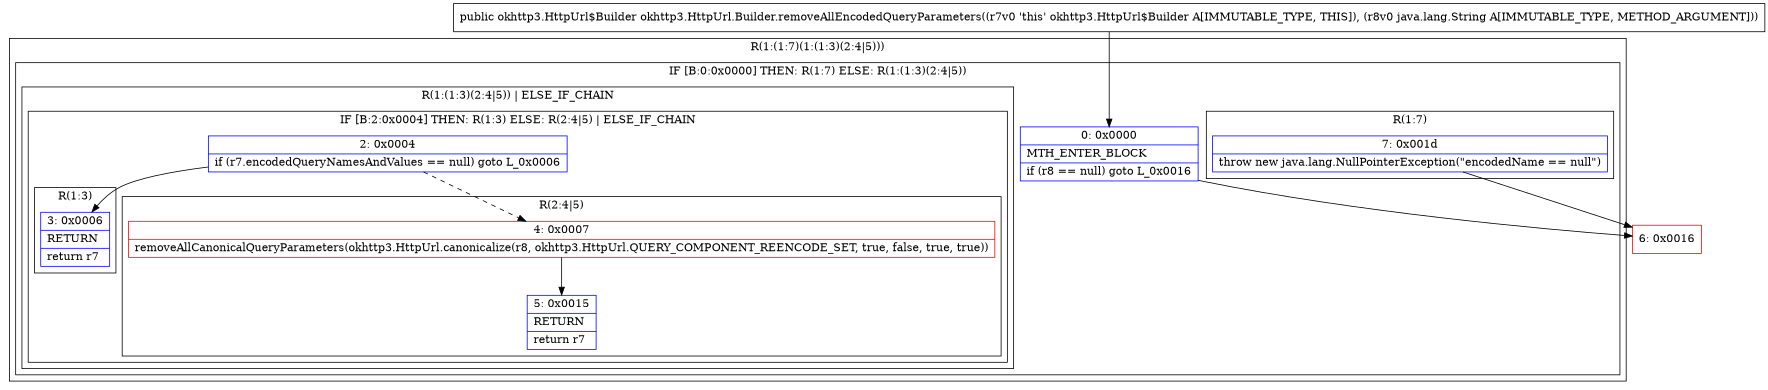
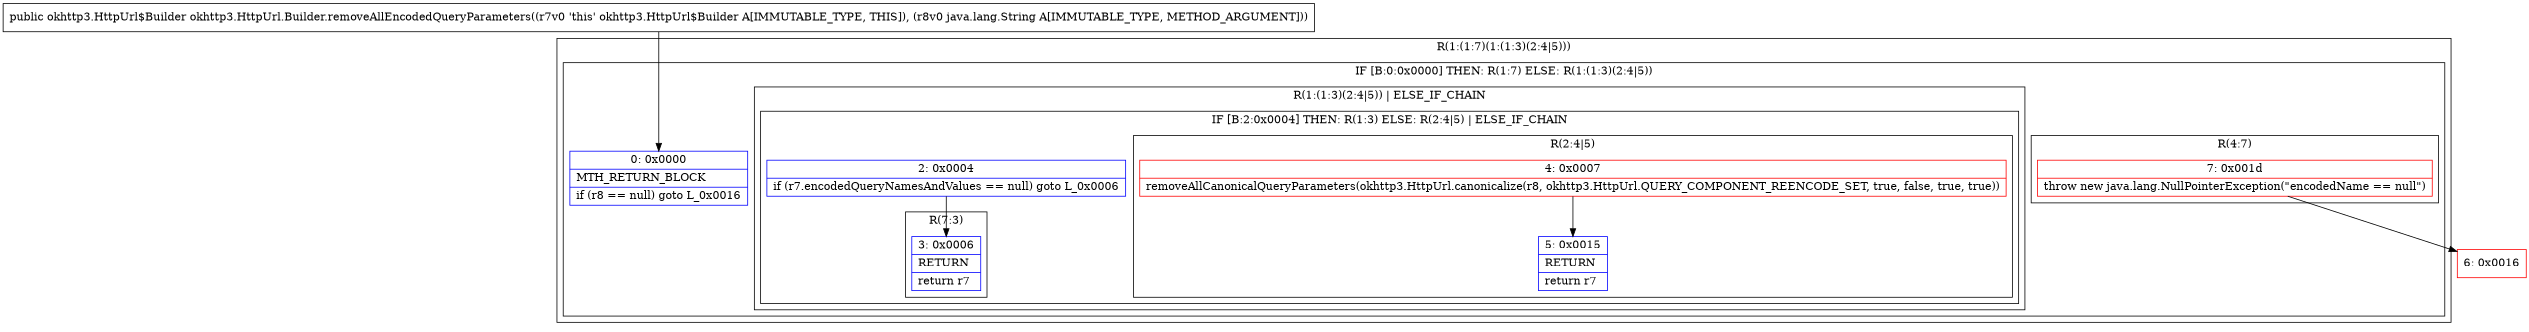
cluster "R(1:7)": label "R(1:7)" -> "R(4:7)"
node "0: 0x0000": text "MTH_ENTER_BLOCK" -> "MTH_RETURN_BLOCK"
node "7: 0x001d": color blue -> red
edge "2: 0x0004" -> "4: 0x0007": removed
cluster "R(1:3)": label "R(1:3)" -> "R(7:3)"
edge "0: 0x0000" -> "6: 0x0016": removed
